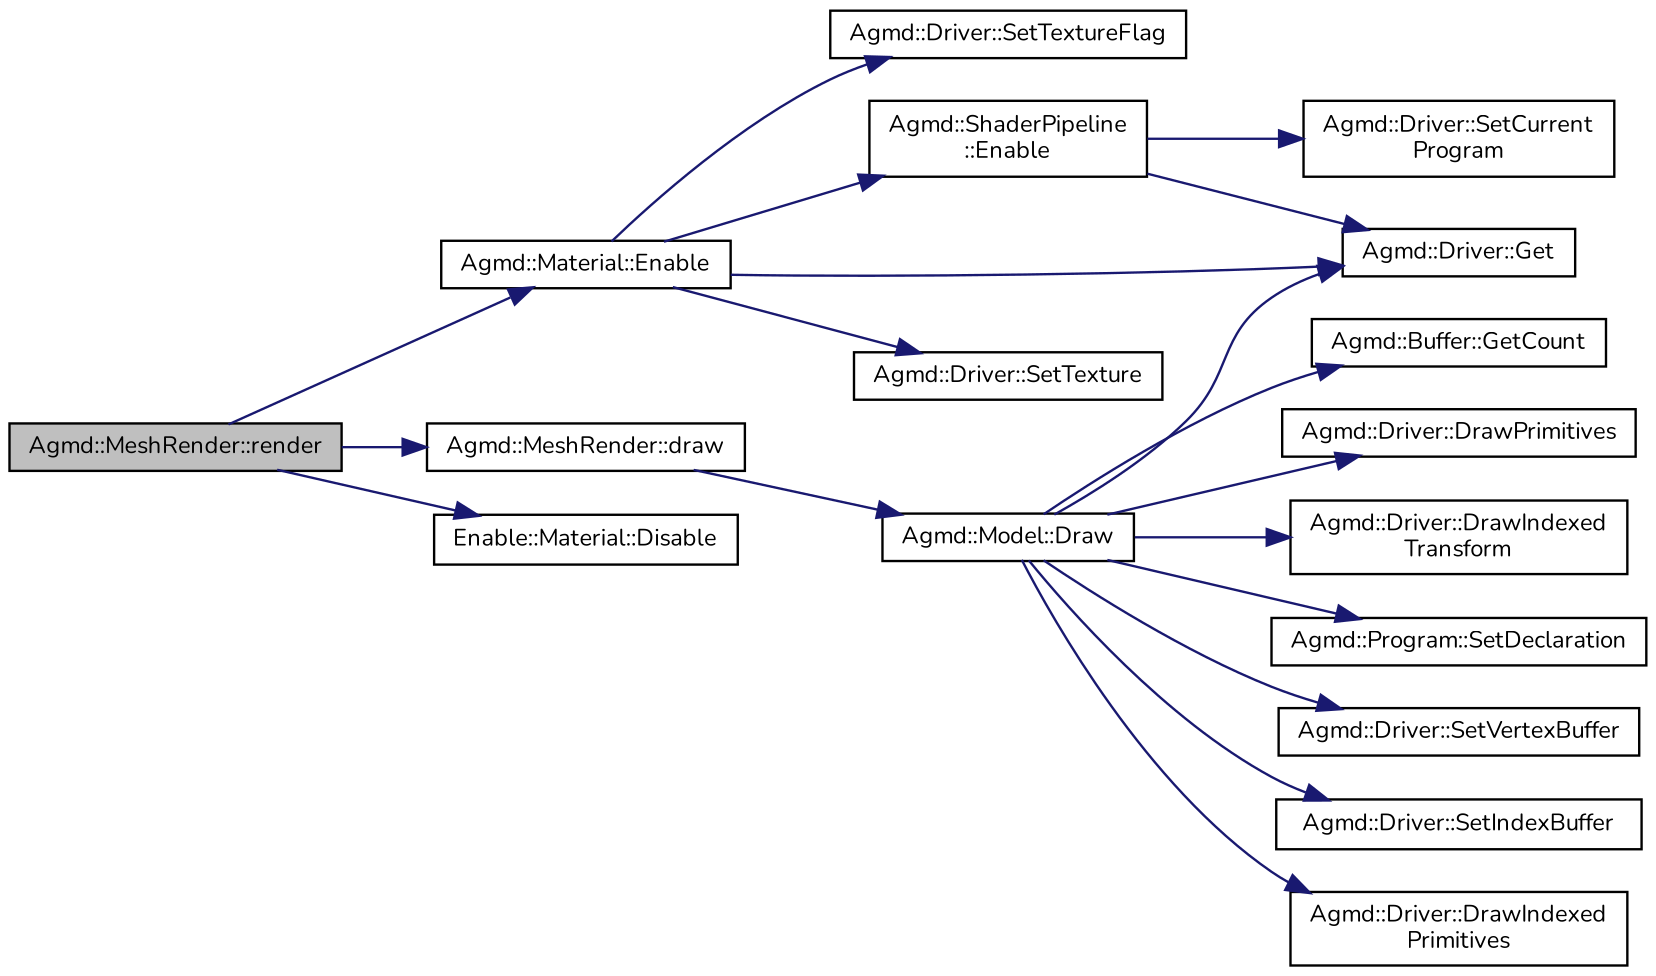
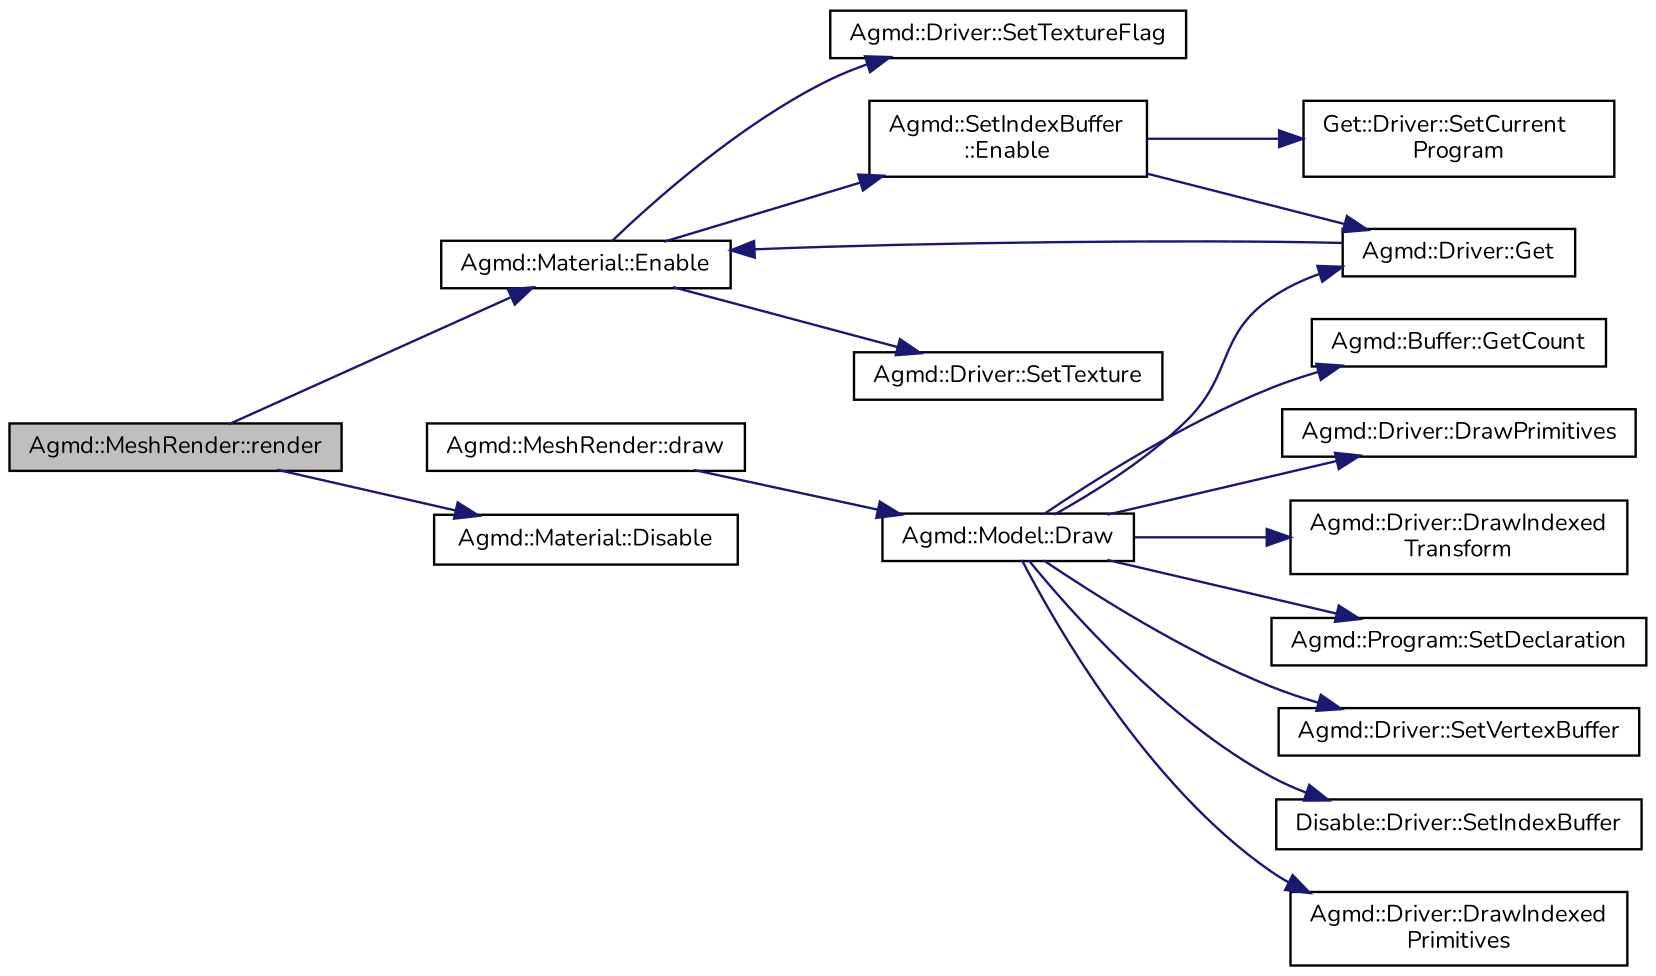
node "Agmd::ShaderPipeline ::Enable": label "Agmd::ShaderPipeline ::Enable" -> "Agmd::SetIndexBuffer ::Enable"
node "Agmd::Driver::SetCurrent Program": label "Agmd::Driver::SetCurrent Program" -> "Get::Driver::SetCurrent Program"
edge "Agmd::Material::Enable" -> "Agmd::Driver::Get": reversed
edge "Agmd::MeshRender::render" -> "Agmd::MeshRender::draw": removed
node "Enable::Material::Disable": label "Enable::Material::Disable" -> "Agmd::Material::Disable"
node "Agmd::Driver::SetIndexBuffer": label "Agmd::Driver::SetIndexBuffer" -> "Disable::Driver::SetIndexBuffer"
